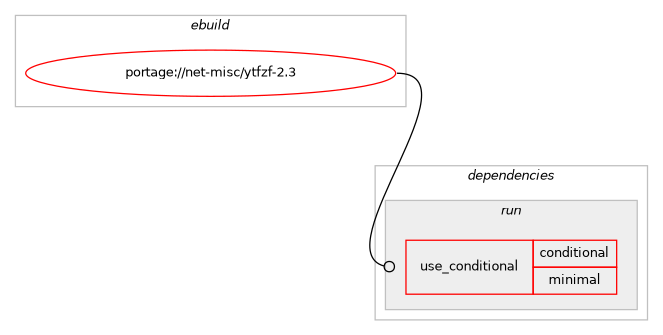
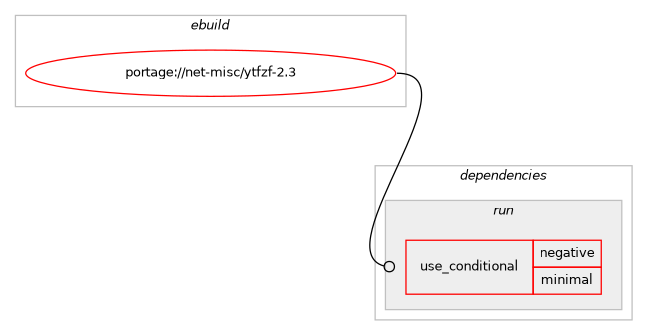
node "use_conditional": text "conditional" -> "negative"
